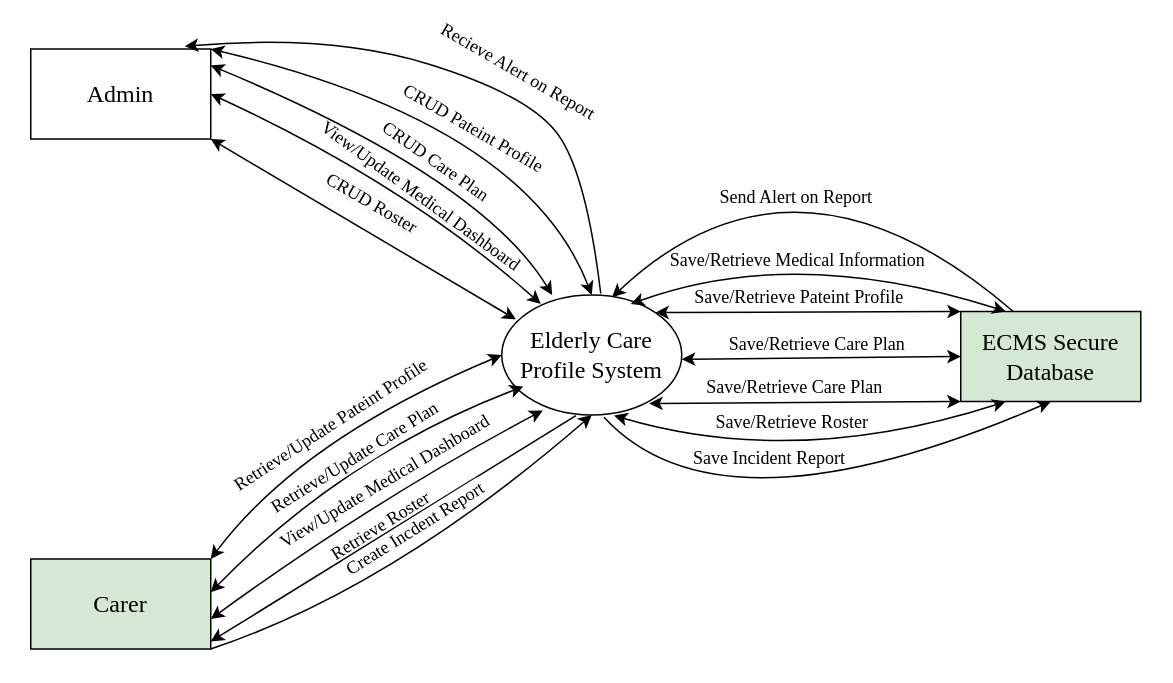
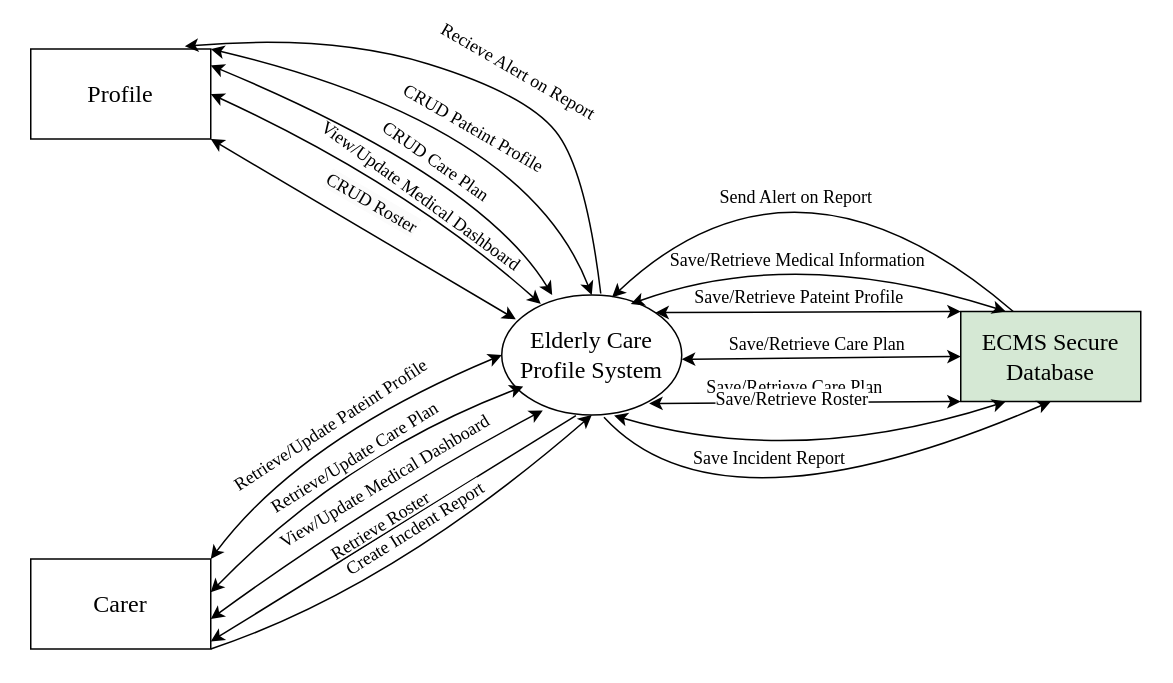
node "Admin": label "Admin" -> "Profile"
node "Save/Retrieve Roster": moved (796, 419) -> (796, 397)
node "Carer": fillcolor #d5e8d4 -> #ffffff
